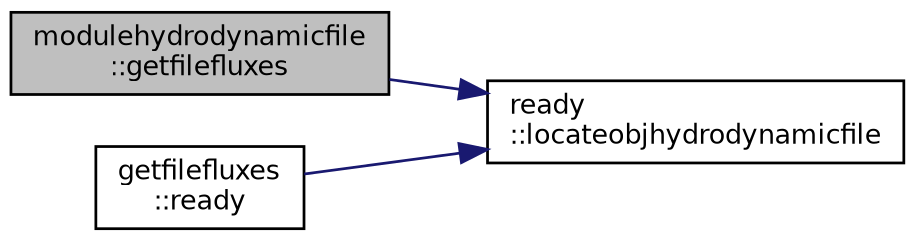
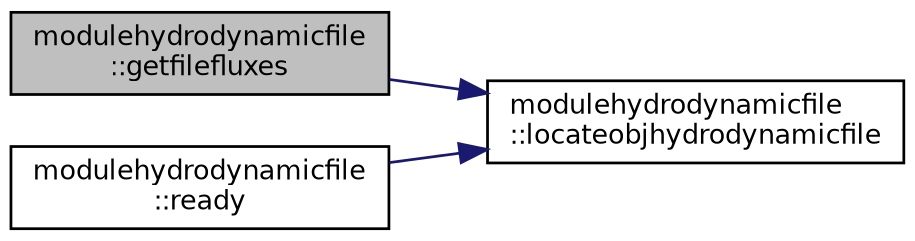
node "ready ::locateobjhydrodynamicfile": label "ready ::locateobjhydrodynamicfile" -> "modulehydrodynamicfile ::locateobjhydrodynamicfile"
node "getfilefluxes ::ready": label "getfilefluxes ::ready" -> "modulehydrodynamicfile ::ready"
